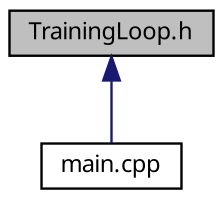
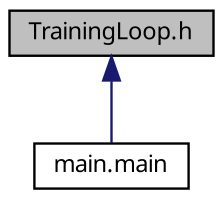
node "main.cpp": label "main.cpp" -> "main.main"
